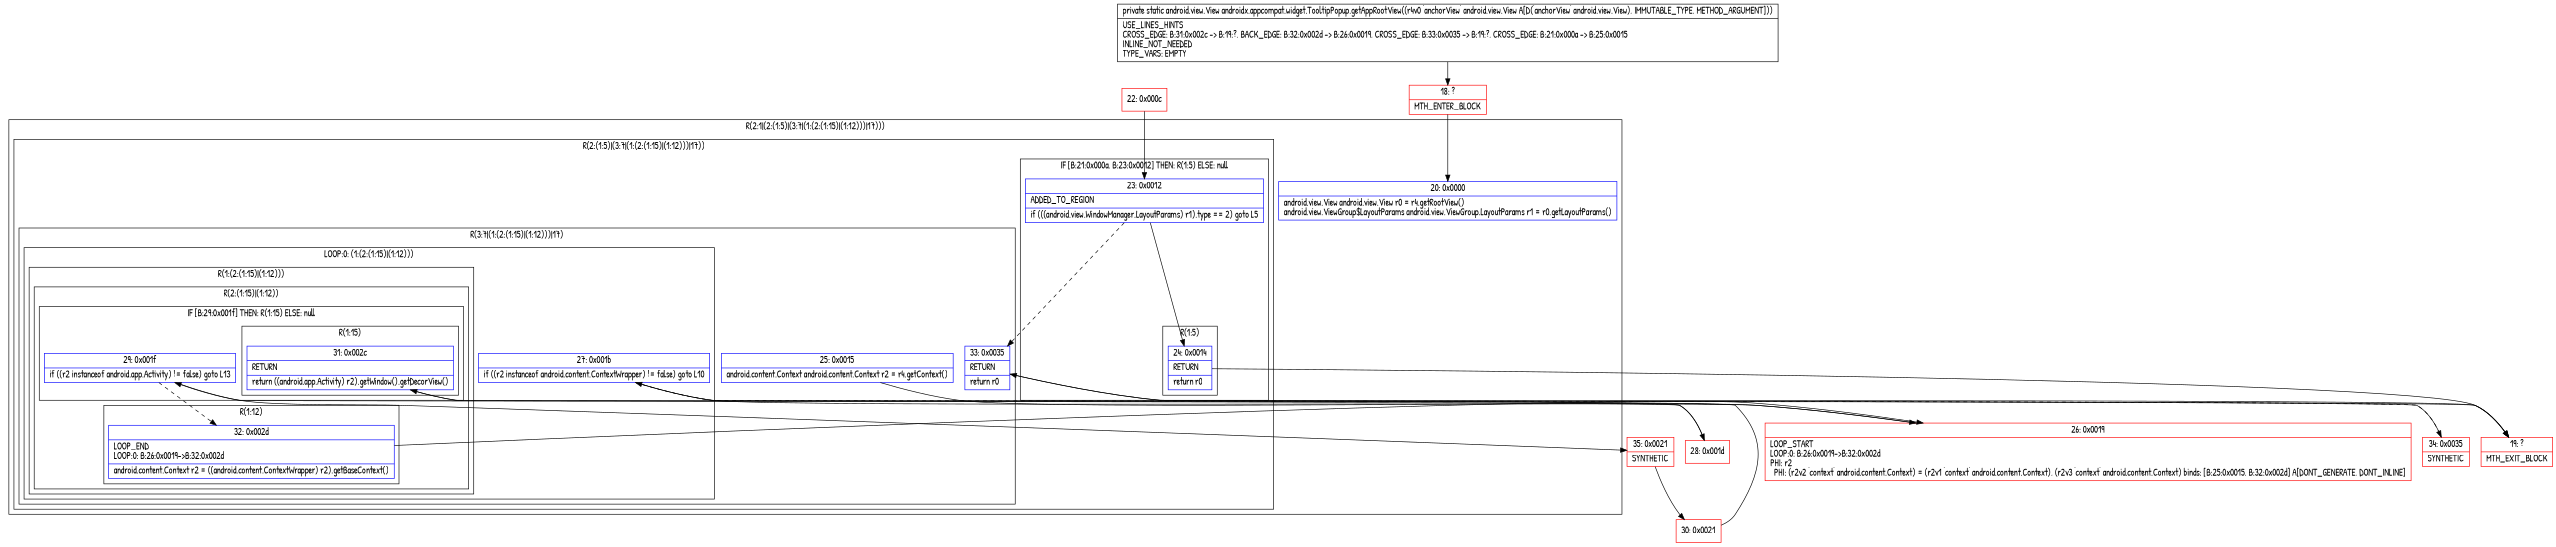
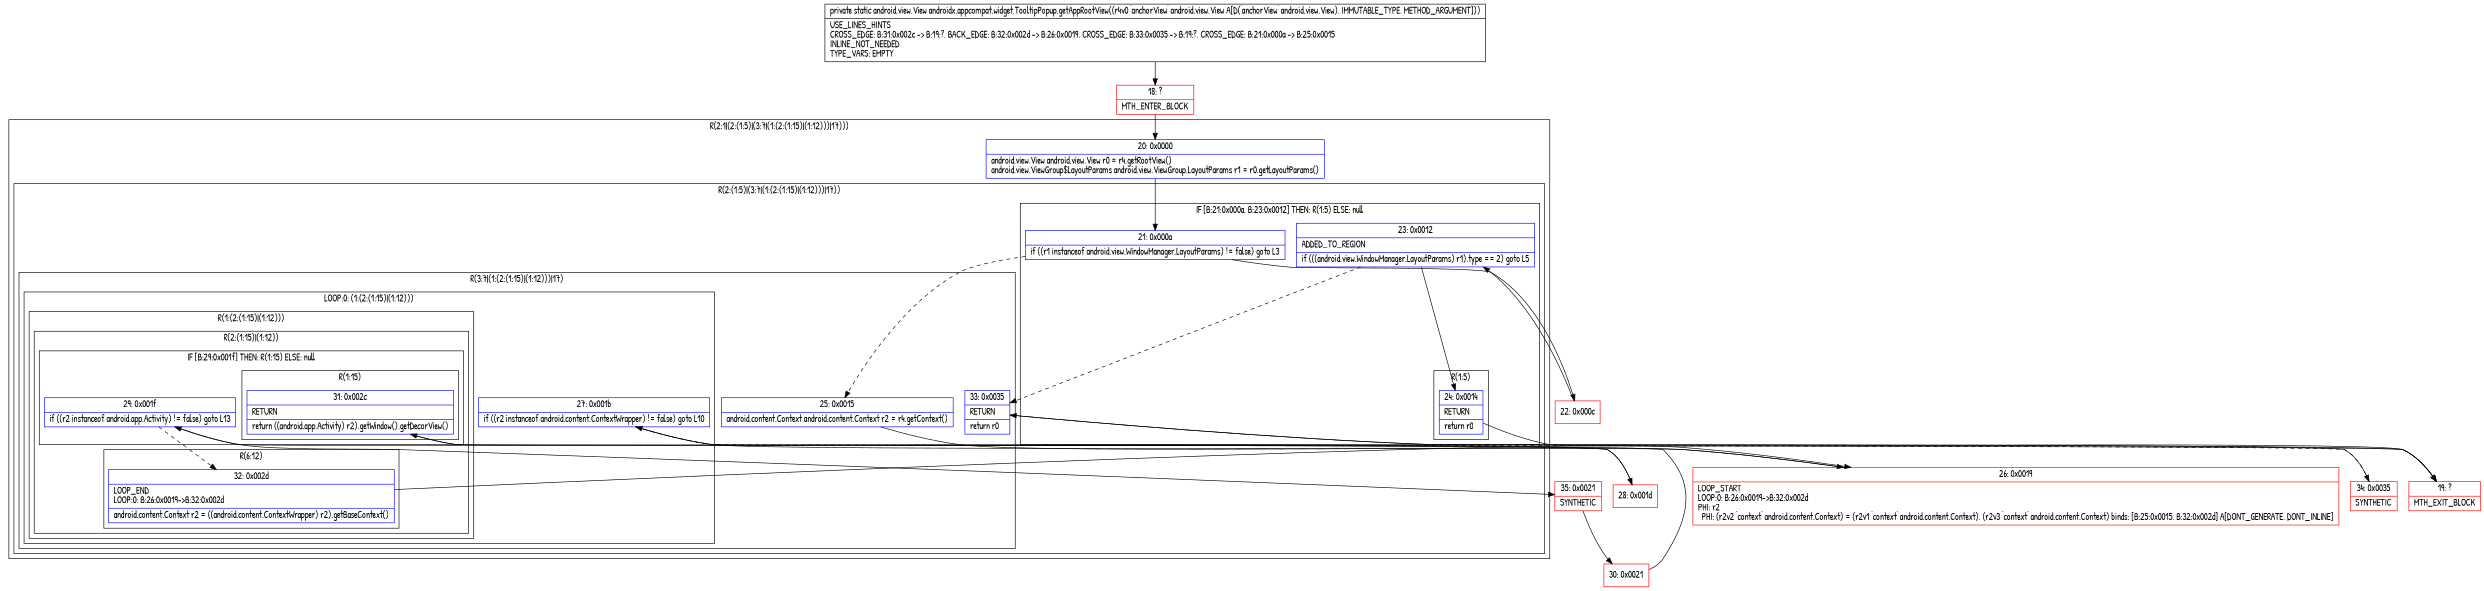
node "21: 0x000a": added
cluster "R(1:12)": label "R(1:12)" -> "R(6:12)"
